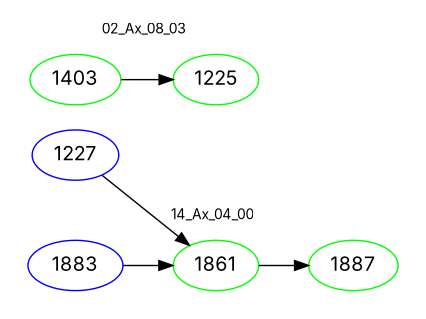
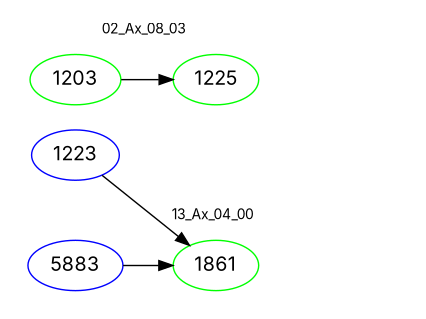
node "1403": label "1403" -> "1203"
node "1227": label "1227" -> "1223"
cluster "14_Ax_04_00": label "14_Ax_04_00" -> "13_Ax_04_00"
node "1883": label "1883" -> "5883"
node "1887": removed
